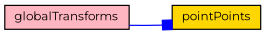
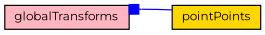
edge "globalTransforms" -> "pointPoints": reversed
